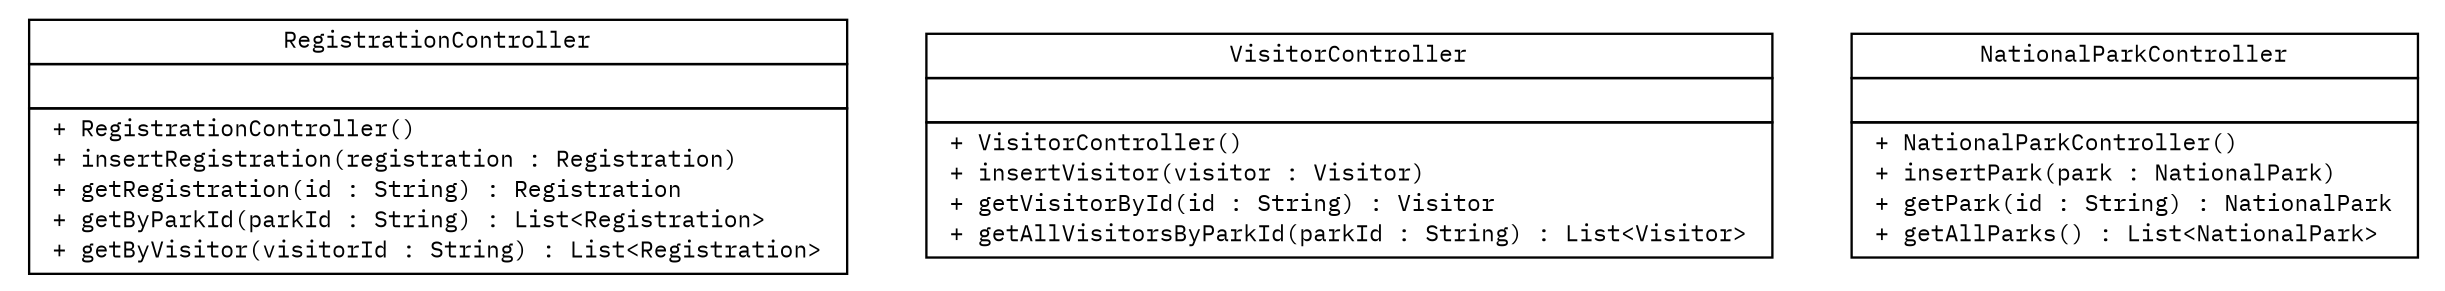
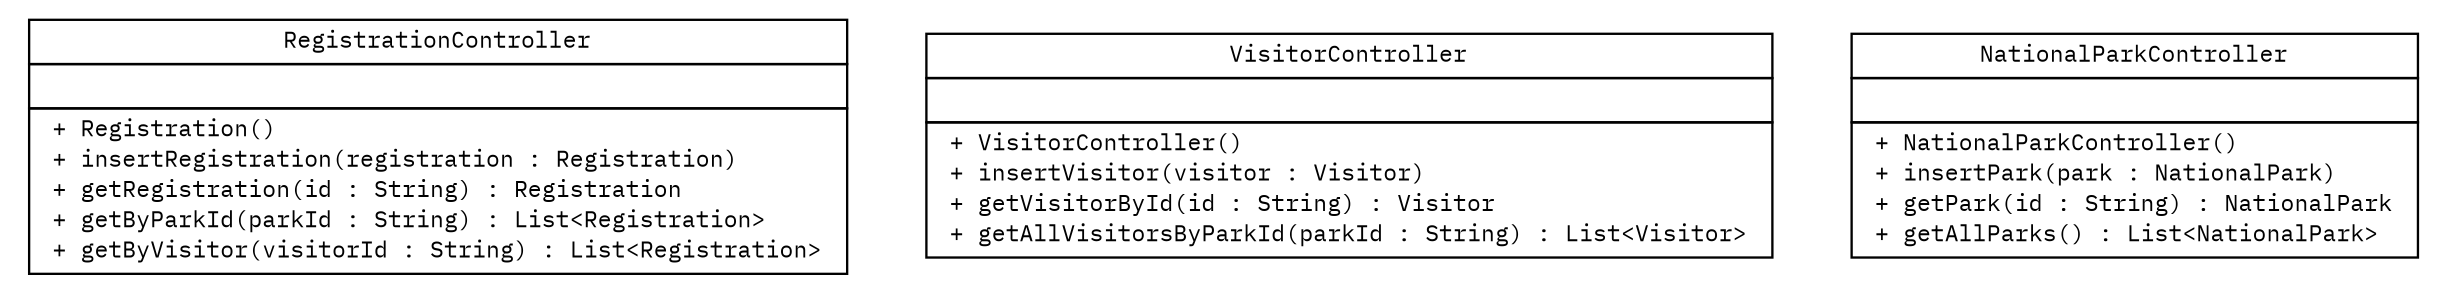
node "RegistrationController": text "+ RegistrationController()" -> "+ Registration()"
